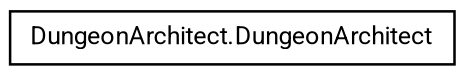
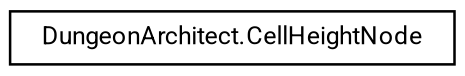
node "DungeonArchitect.DungeonArchitect": label "DungeonArchitect.DungeonArchitect" -> "DungeonArchitect.CellHeightNode"
